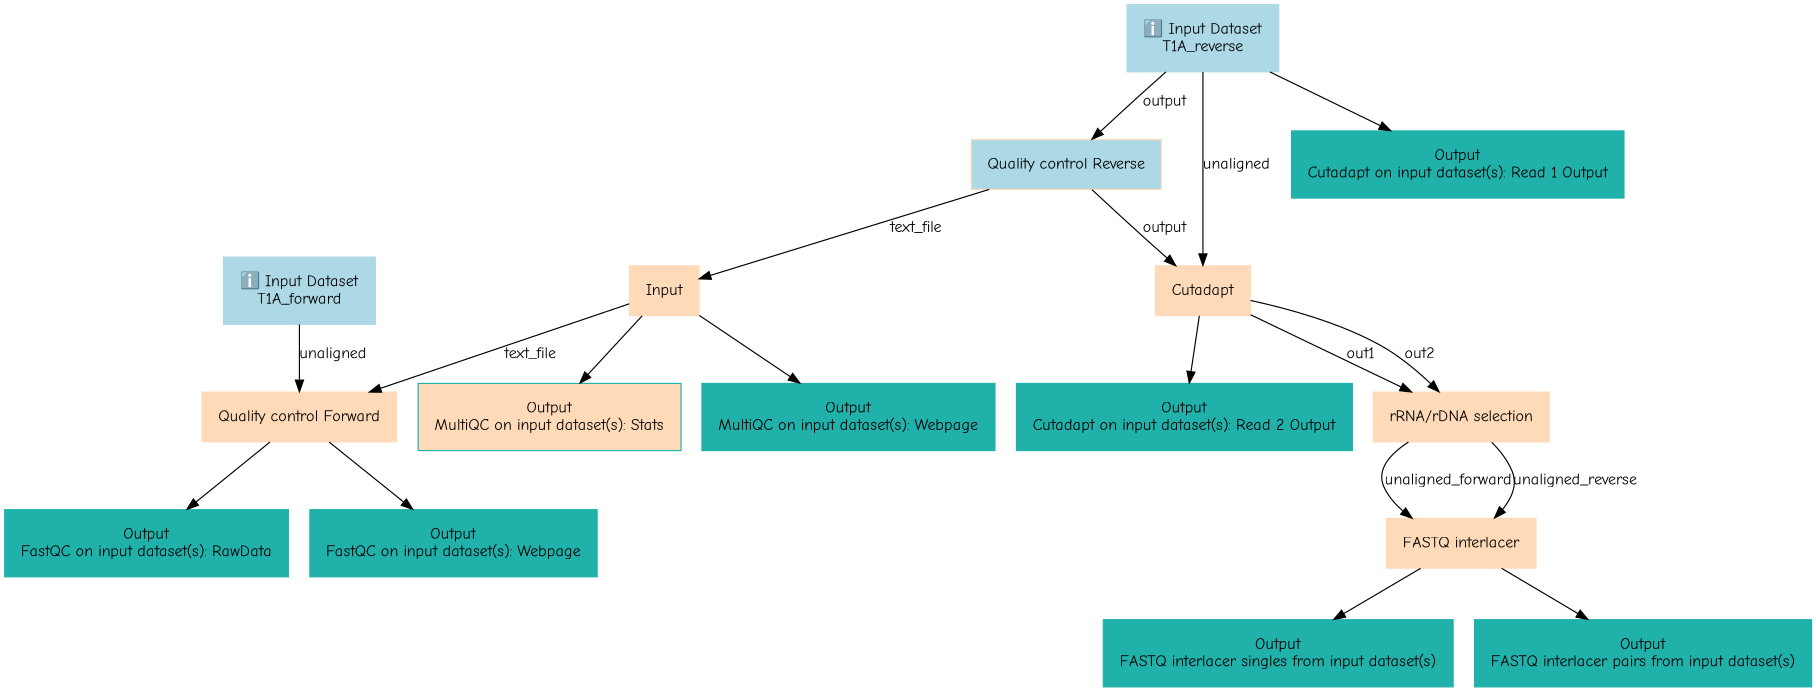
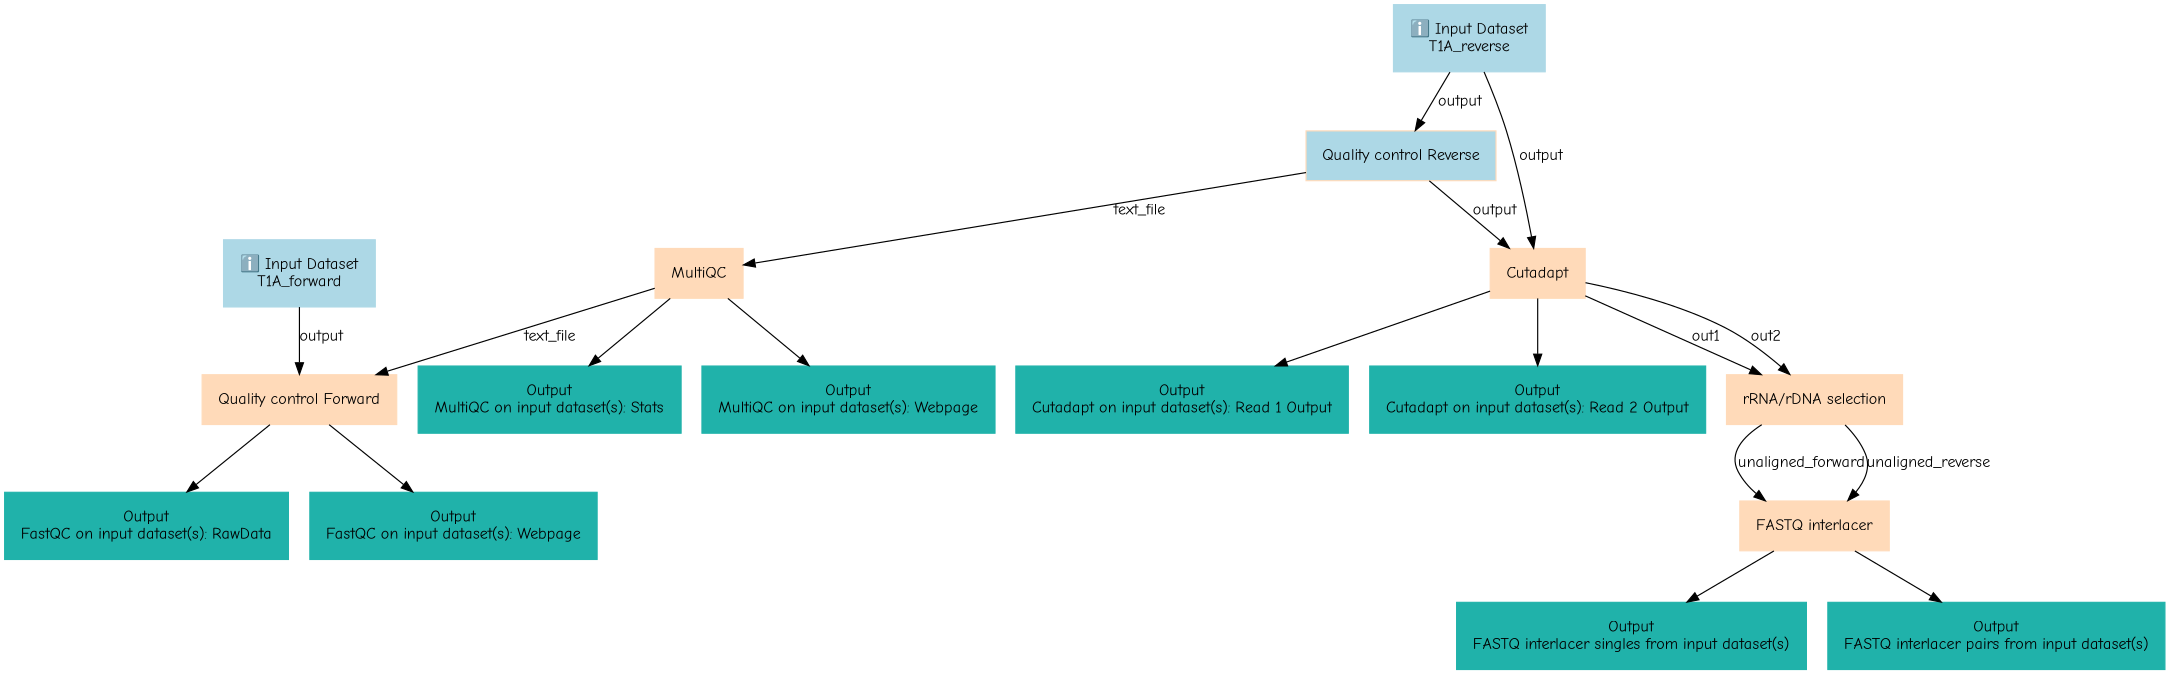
edge "ℹ️ Input Dataset T1A_reverse" -> "Output Cutadapt on input dataset(s): Read 1 Output": now "Cutadapt" -> "Output Cutadapt on input dataset(s): Read 1 Output"
edge "ℹ️ Input Dataset T1A_reverse" -> "Cutadapt": label "unaligned" -> "output"
node "Input": label "Input" -> "MultiQC"
edge "ℹ️ Input Dataset T1A_forward" -> "Quality control Forward": label "unaligned" -> "output"
node "Output MultiQC on input dataset(s): Stats": fillcolor peachpuff -> lightseagreen
